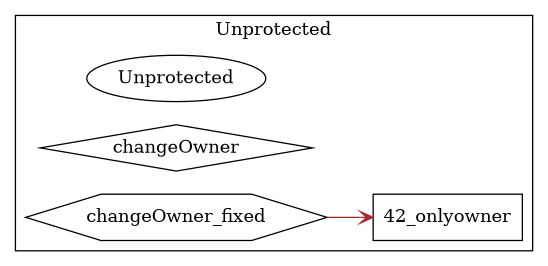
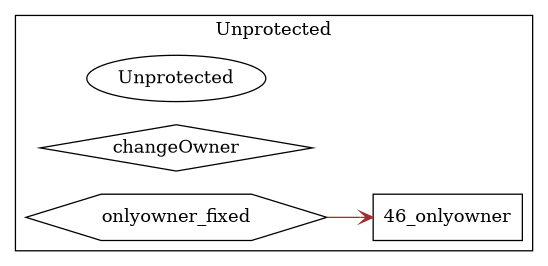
node "changeOwner_fixed": label "changeOwner_fixed" -> "onlyowner_fixed"
node "42_onlyowner": label "42_onlyowner" -> "46_onlyowner"
